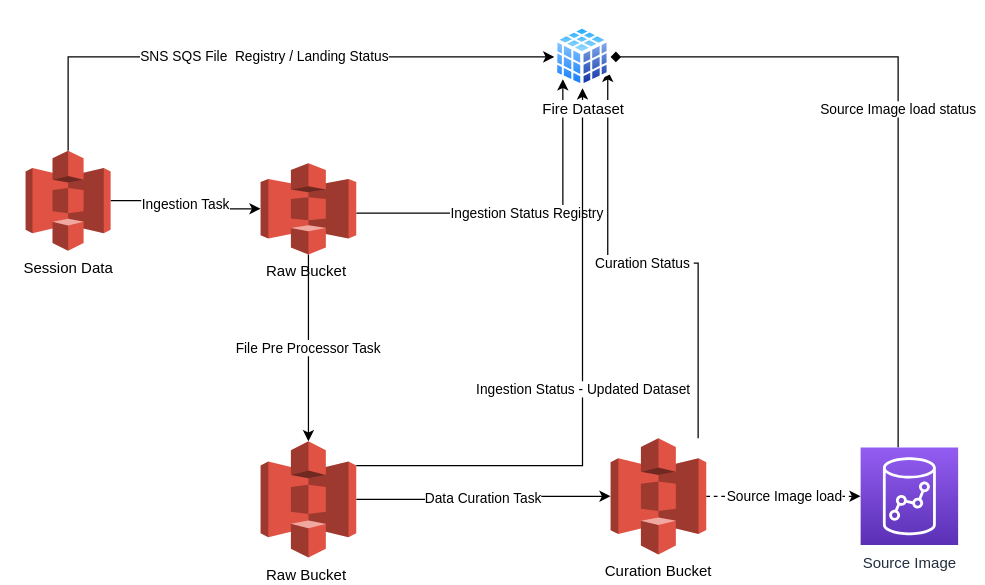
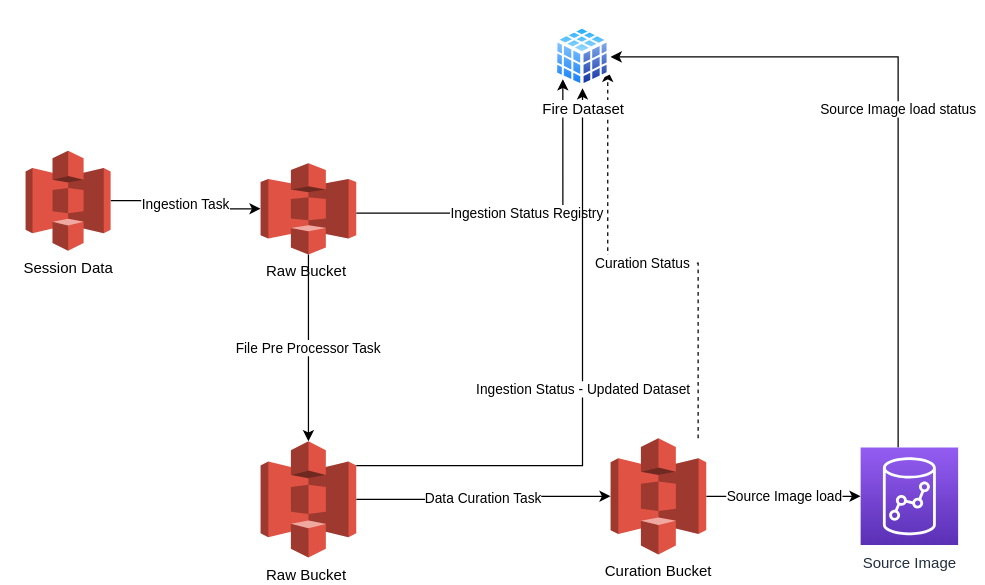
edge "Session Data" -> "Fire Dataset": removed, label "SNS SQS File Registry / Landing Status"
edge "Source Image" -> "Fire Dataset": arrowhead diamond -> classic
edge "Curation Bucket" -> "Fire Dataset": style solid -> dashed
edge "Curation Bucket" -> "Source Image": style dashed -> solid
